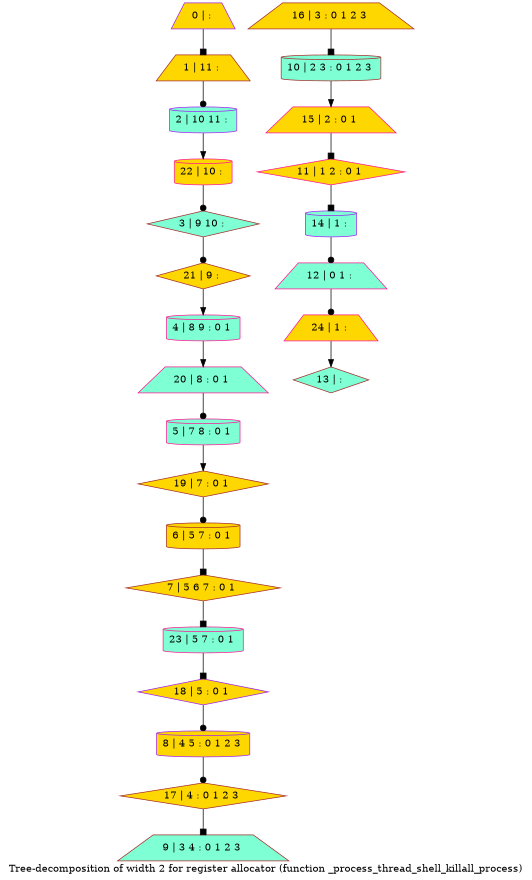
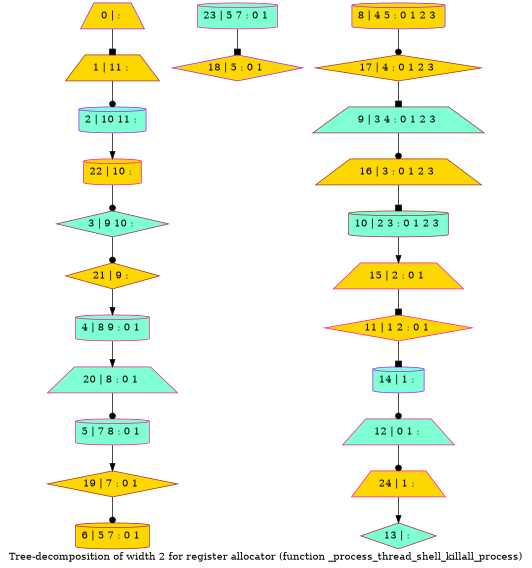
edge "9 | 3 4 : 0 1 2 3" -> "16 | 3 : 0 1 2 3": added
node "7 | 5 6 7 : 0 1": removed
edge "18 | 5 : 0 1" -> "8 | 4 5 : 0 1 2 3": removed
